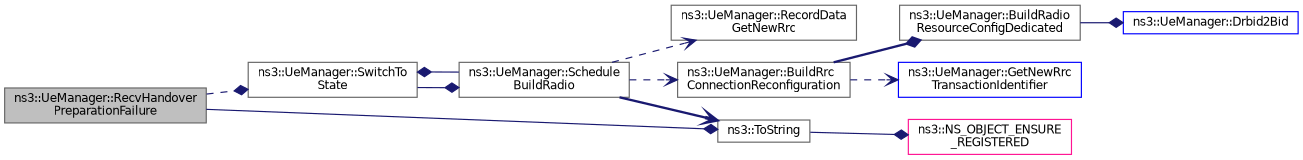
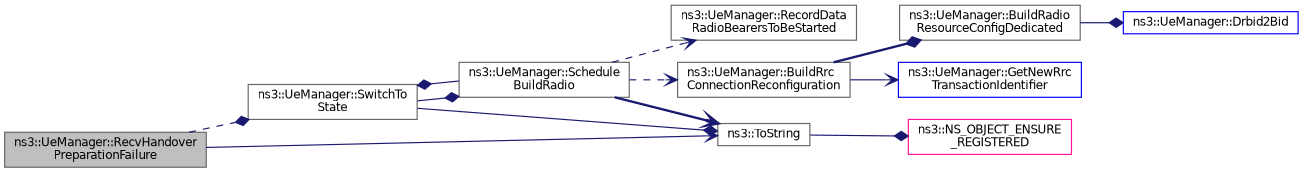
node "ns3::UeManager::RecordData GetNewRrc": label "ns3::UeManager::RecordData GetNewRrc" -> "ns3::UeManager::RecordData RadioBearersToBeStarted"
edge "ns3::UeManager::BuildRrc ConnectionReconfiguration" -> "ns3::UeManager::GetNewRrc TransactionIdentifier": style dashed -> solid
edge "ns3::UeManager::RecvHandover PreparationFailure" -> "ns3::ToString": arrowhead diamond -> vee
edge "ns3::UeManager::SwitchTo State" -> "ns3::ToString": added
